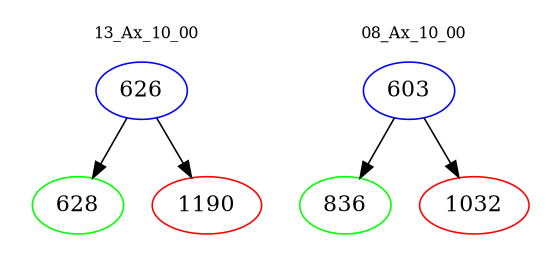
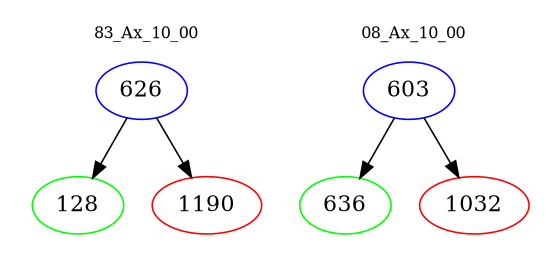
cluster "13_Ax_10_00": label "13_Ax_10_00" -> "83_Ax_10_00"
node "628": label "628" -> "128"
node "836": label "836" -> "636"
